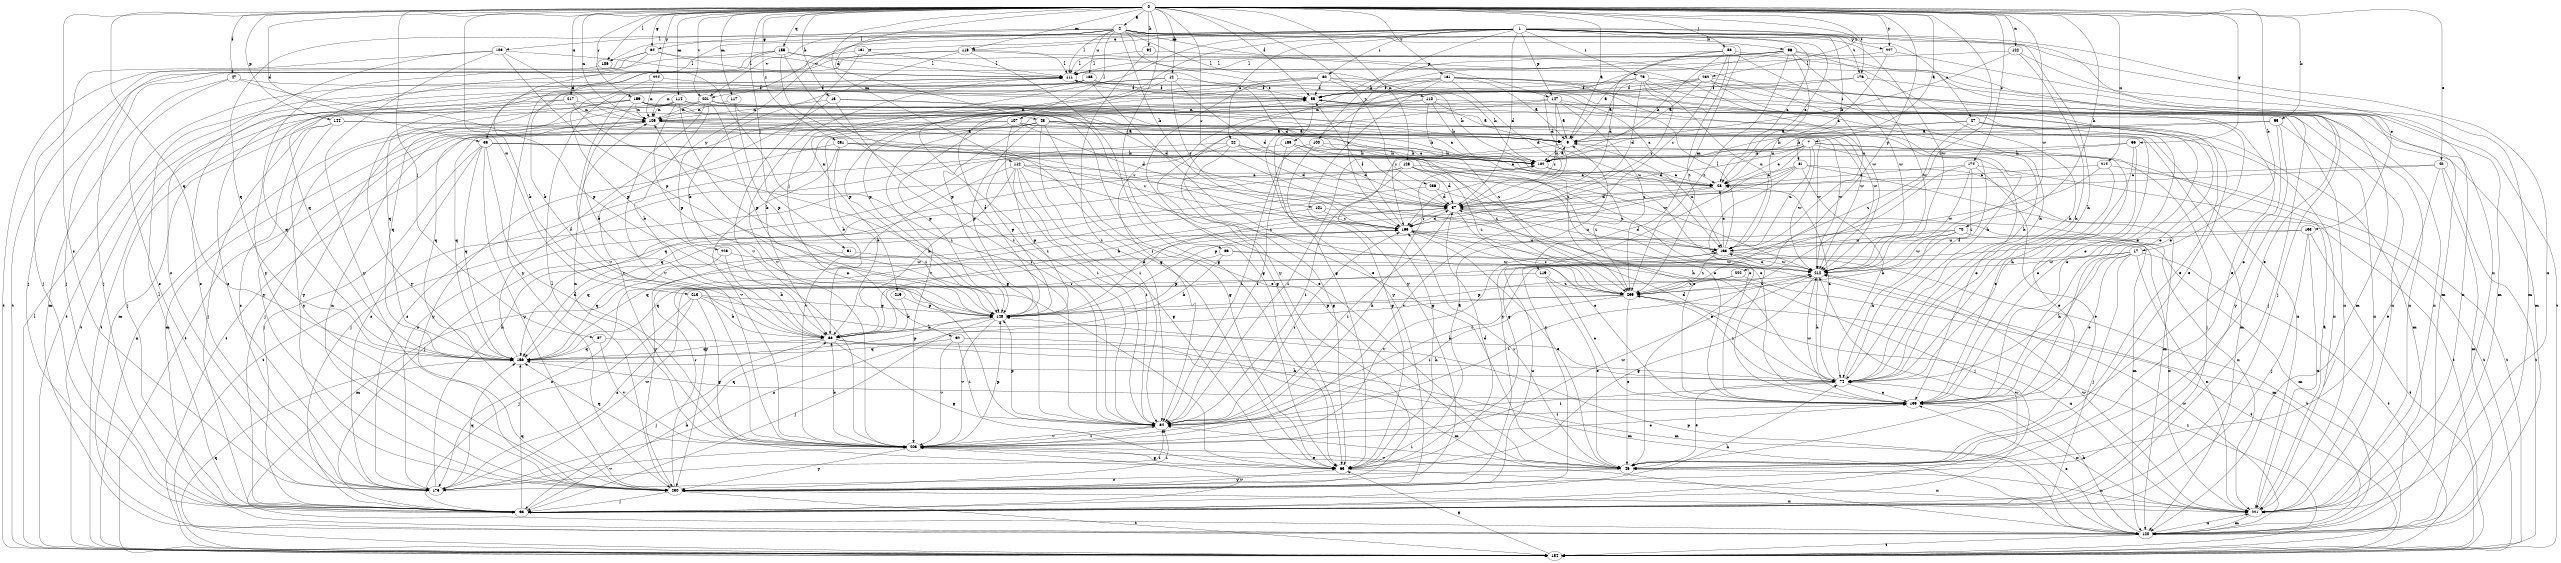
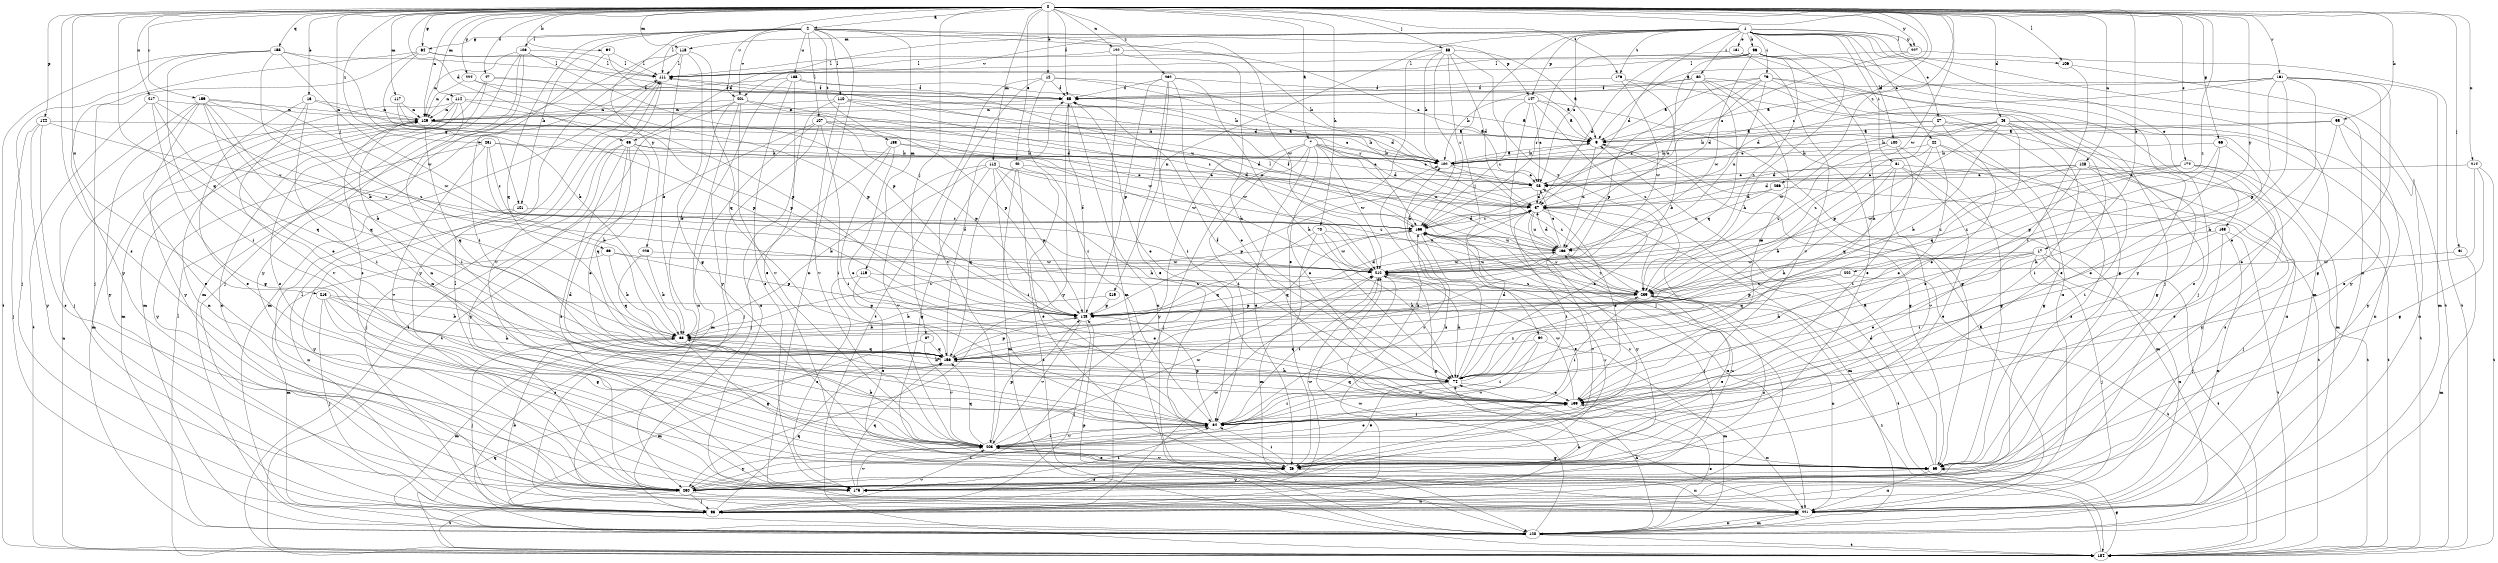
edge "155" -> "65": now "155" -> "101"
